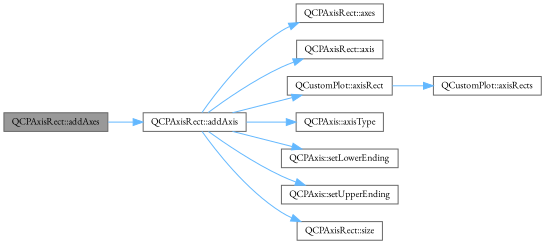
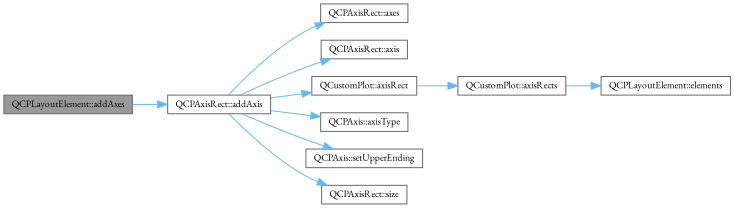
node "QCPLayoutElement::elements": added
node "QCPAxisRect::addAxes": label "QCPAxisRect::addAxes" -> "QCPLayoutElement::addAxes"
node "QCPAxis::setLowerEnding": removed
